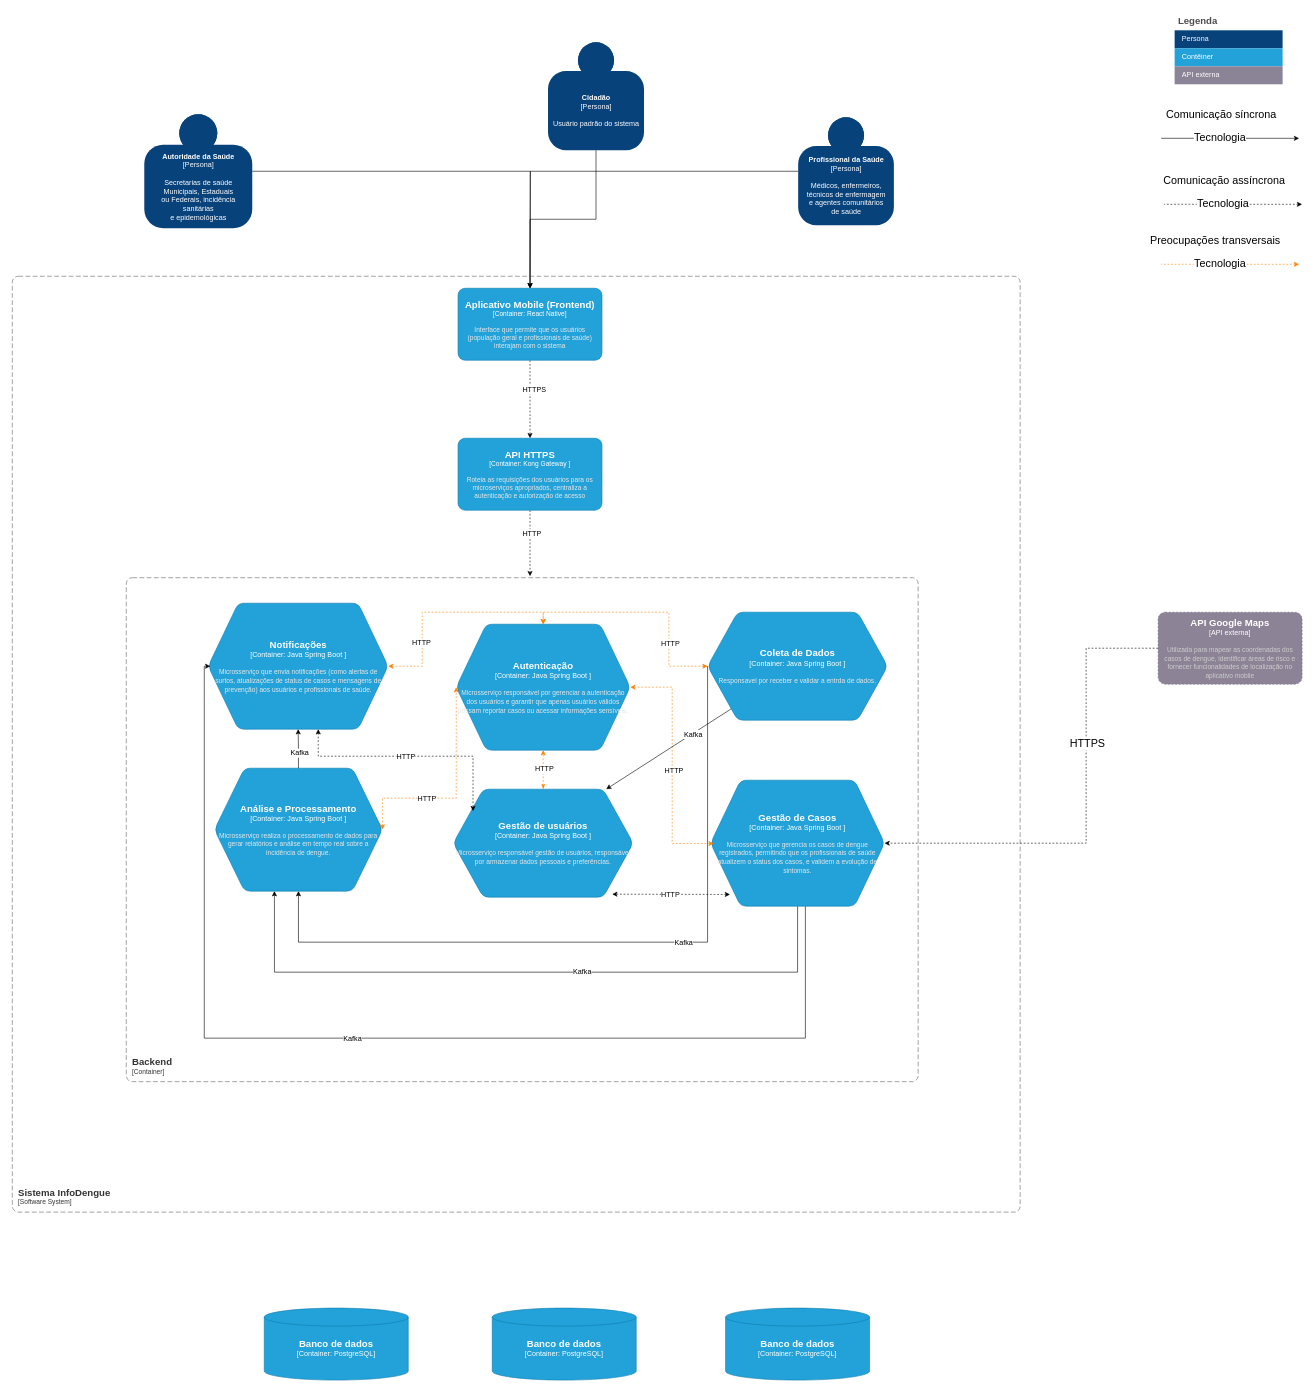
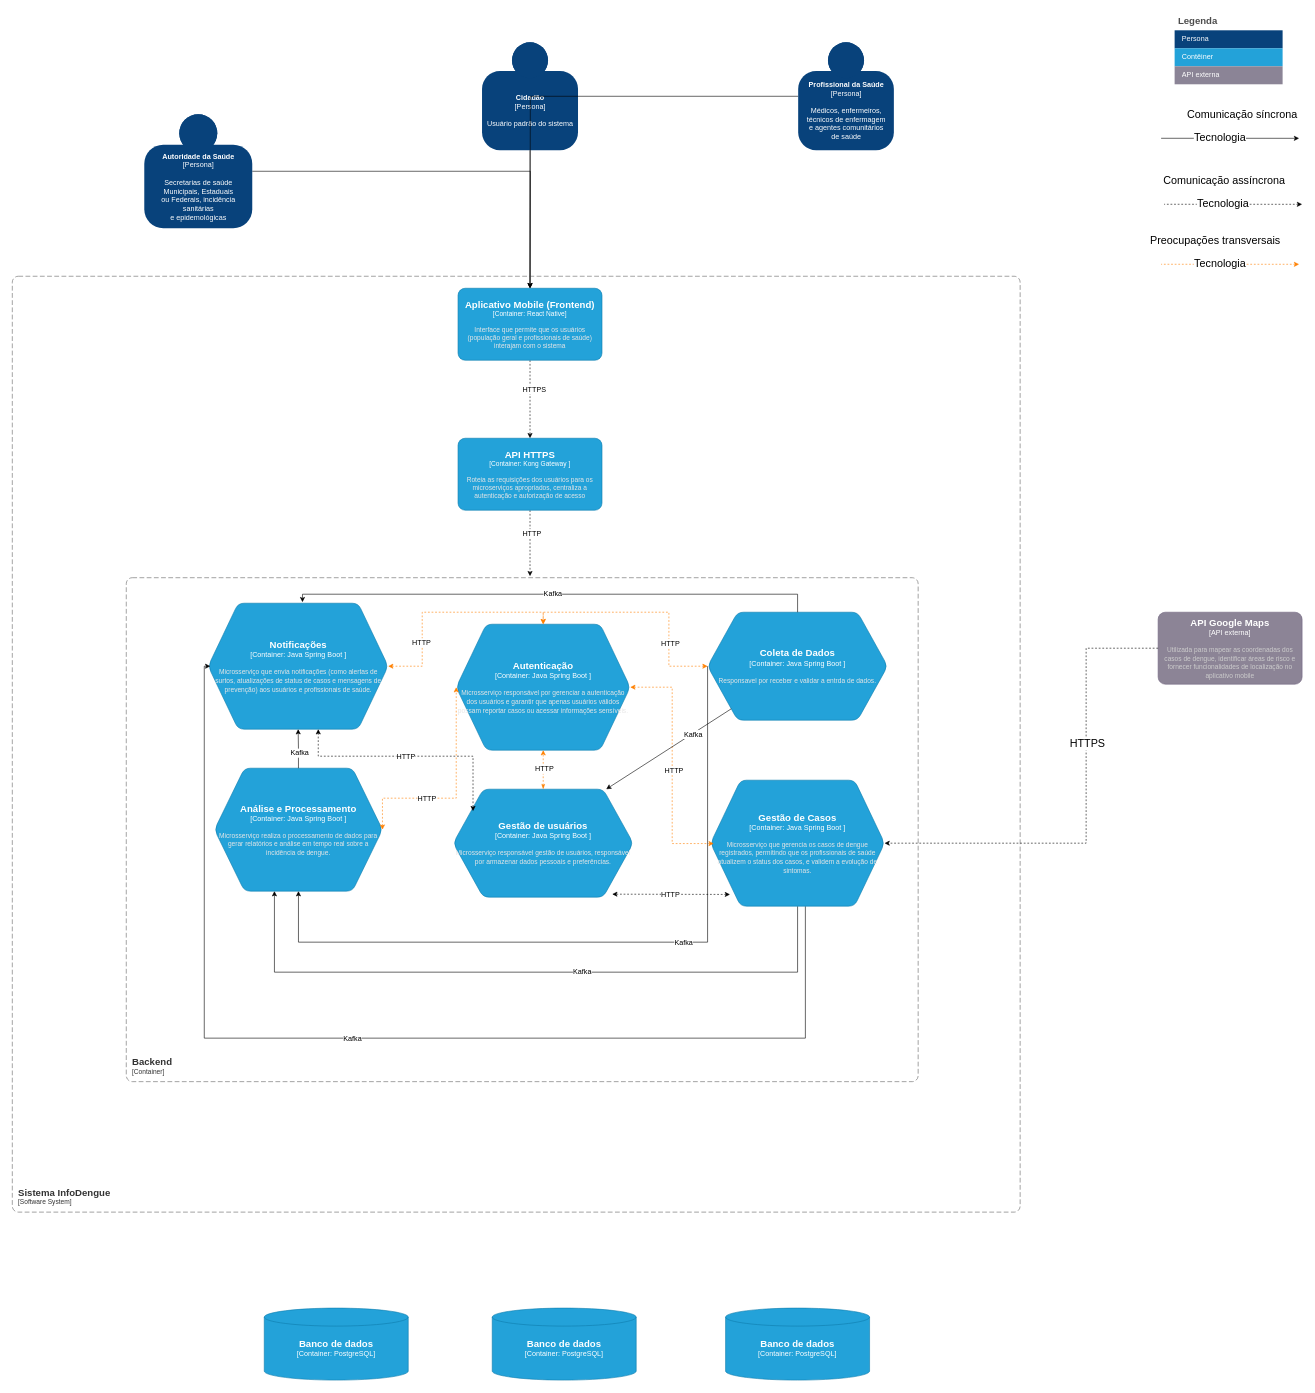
node "Cidadão [Persona] Usuário padrão do sistema": moved (596, 96) -> (530, 96)
node "Comunicação síncrona": moved (1221, 114) -> (1242, 114)
node "Profissional da Saúde [Persona] Médicos, enfermeiros, técnicos de enfermagem e agentes comunitários de saúde": moved (846, 171) -> (846, 96)
edge "Coleta de Dados [Container: Java Spring Boot ] Responsavel por receber e validar a entrda de dados." -> "Notificações [Container: Java Spring Boot ] Microsserviço que envia notificações (como alertas de surtos, atualizações de status de casos e mensagens de prevenção) aos usuários e profissionais de saúde.": added, label "Kafka"
node "API Google Maps [API externa] Utilizada para mapear as coordenadas dos casos de dengue, identificar áreas de risco e fornecer funcionalidades de localização no aplicativo mobile": style dashed -> solid
